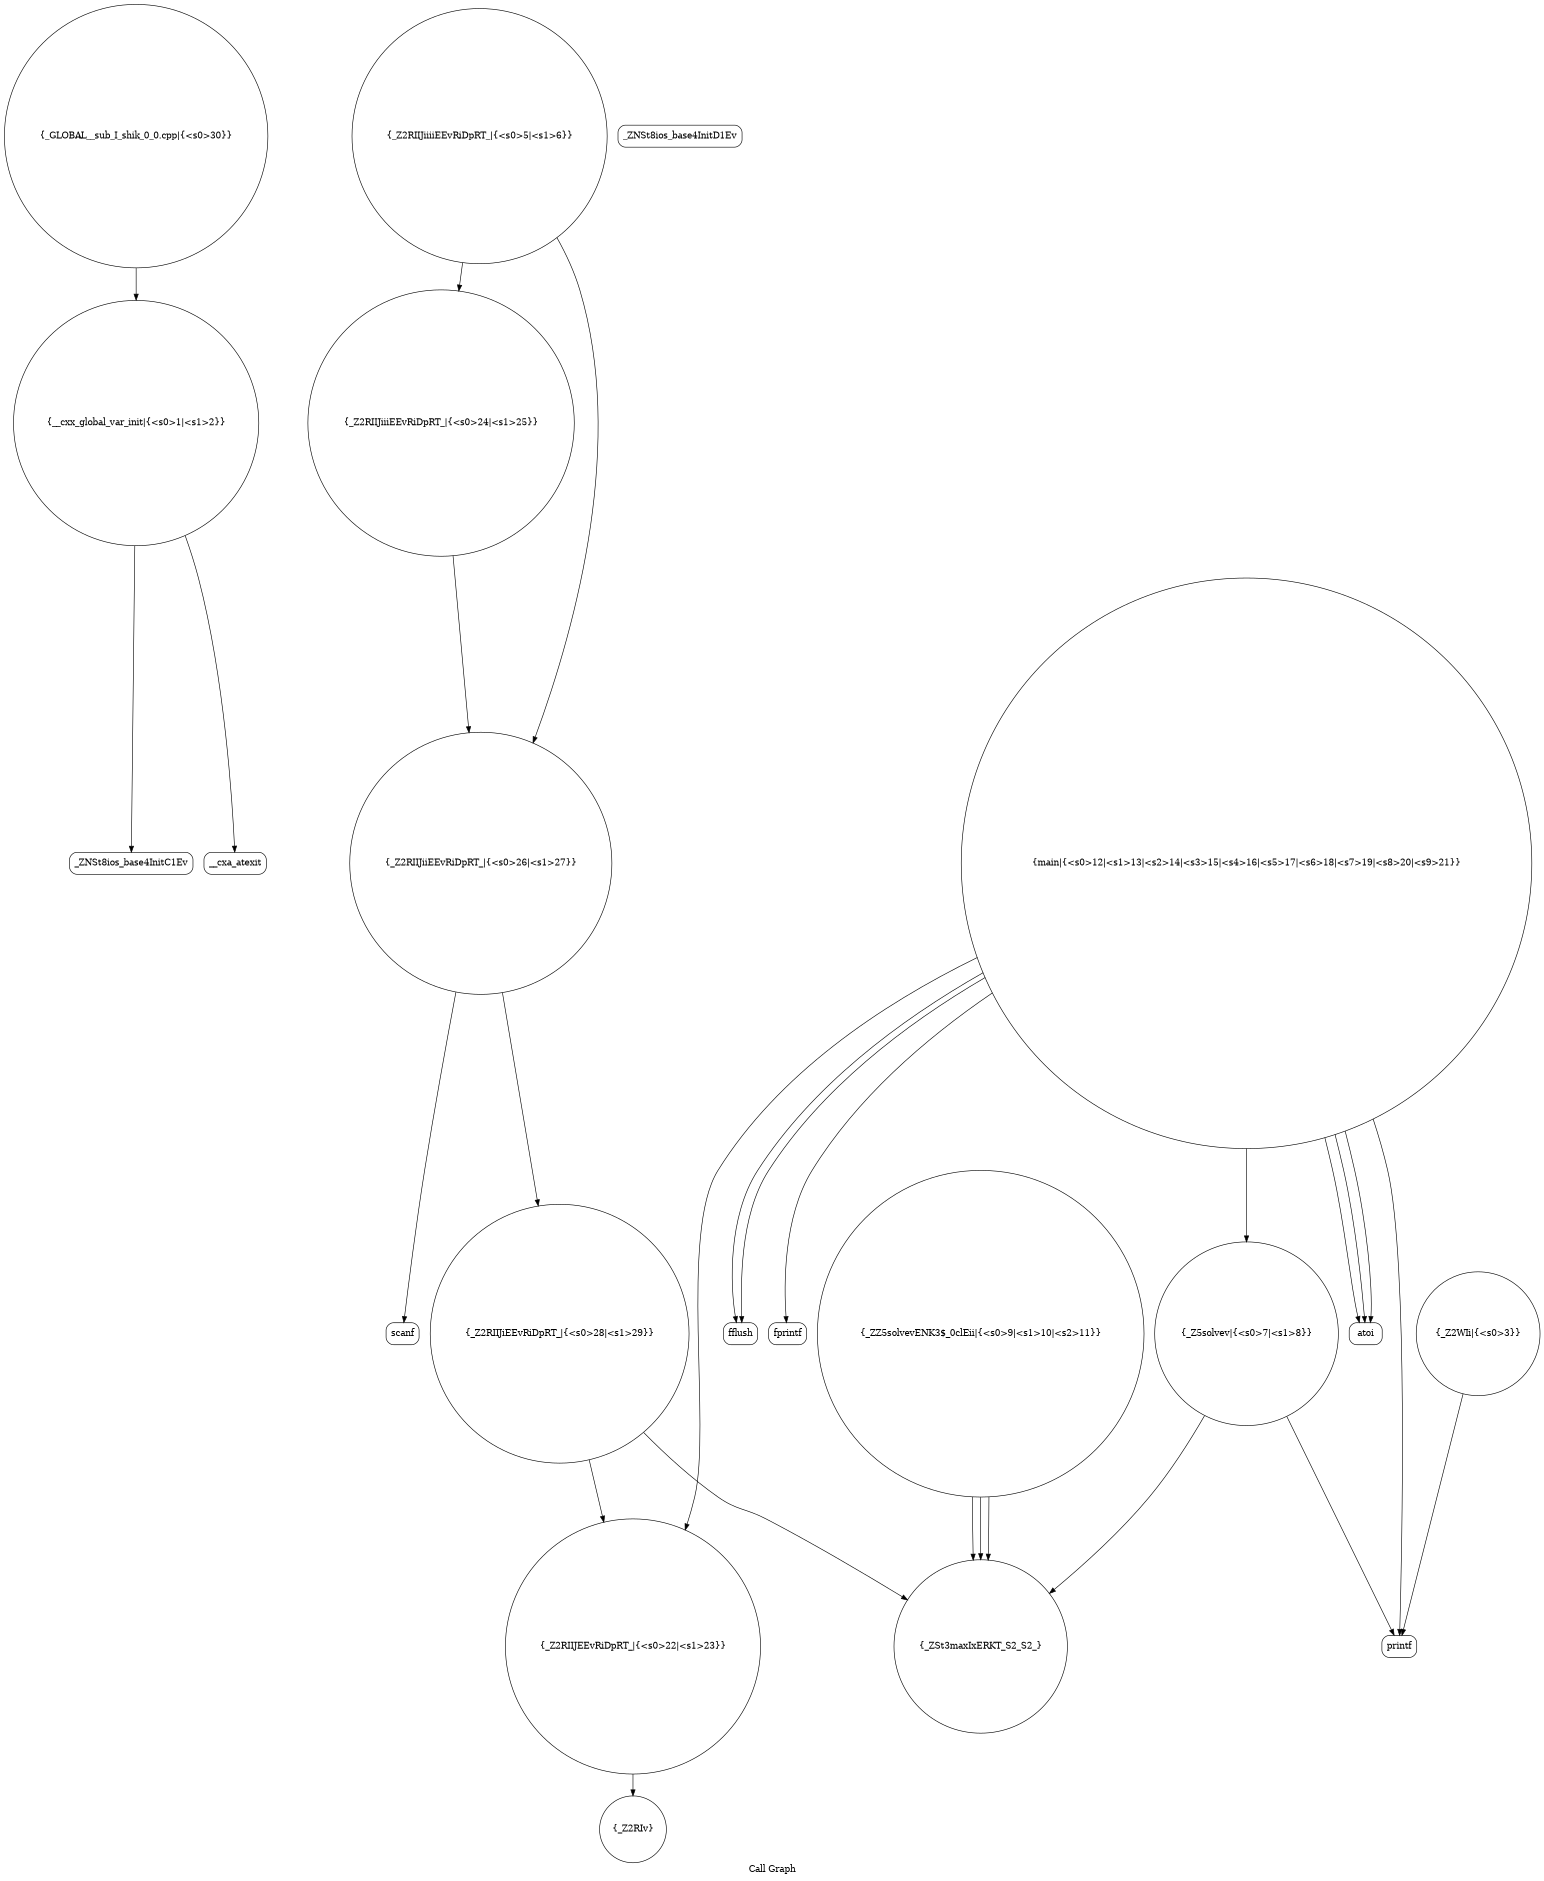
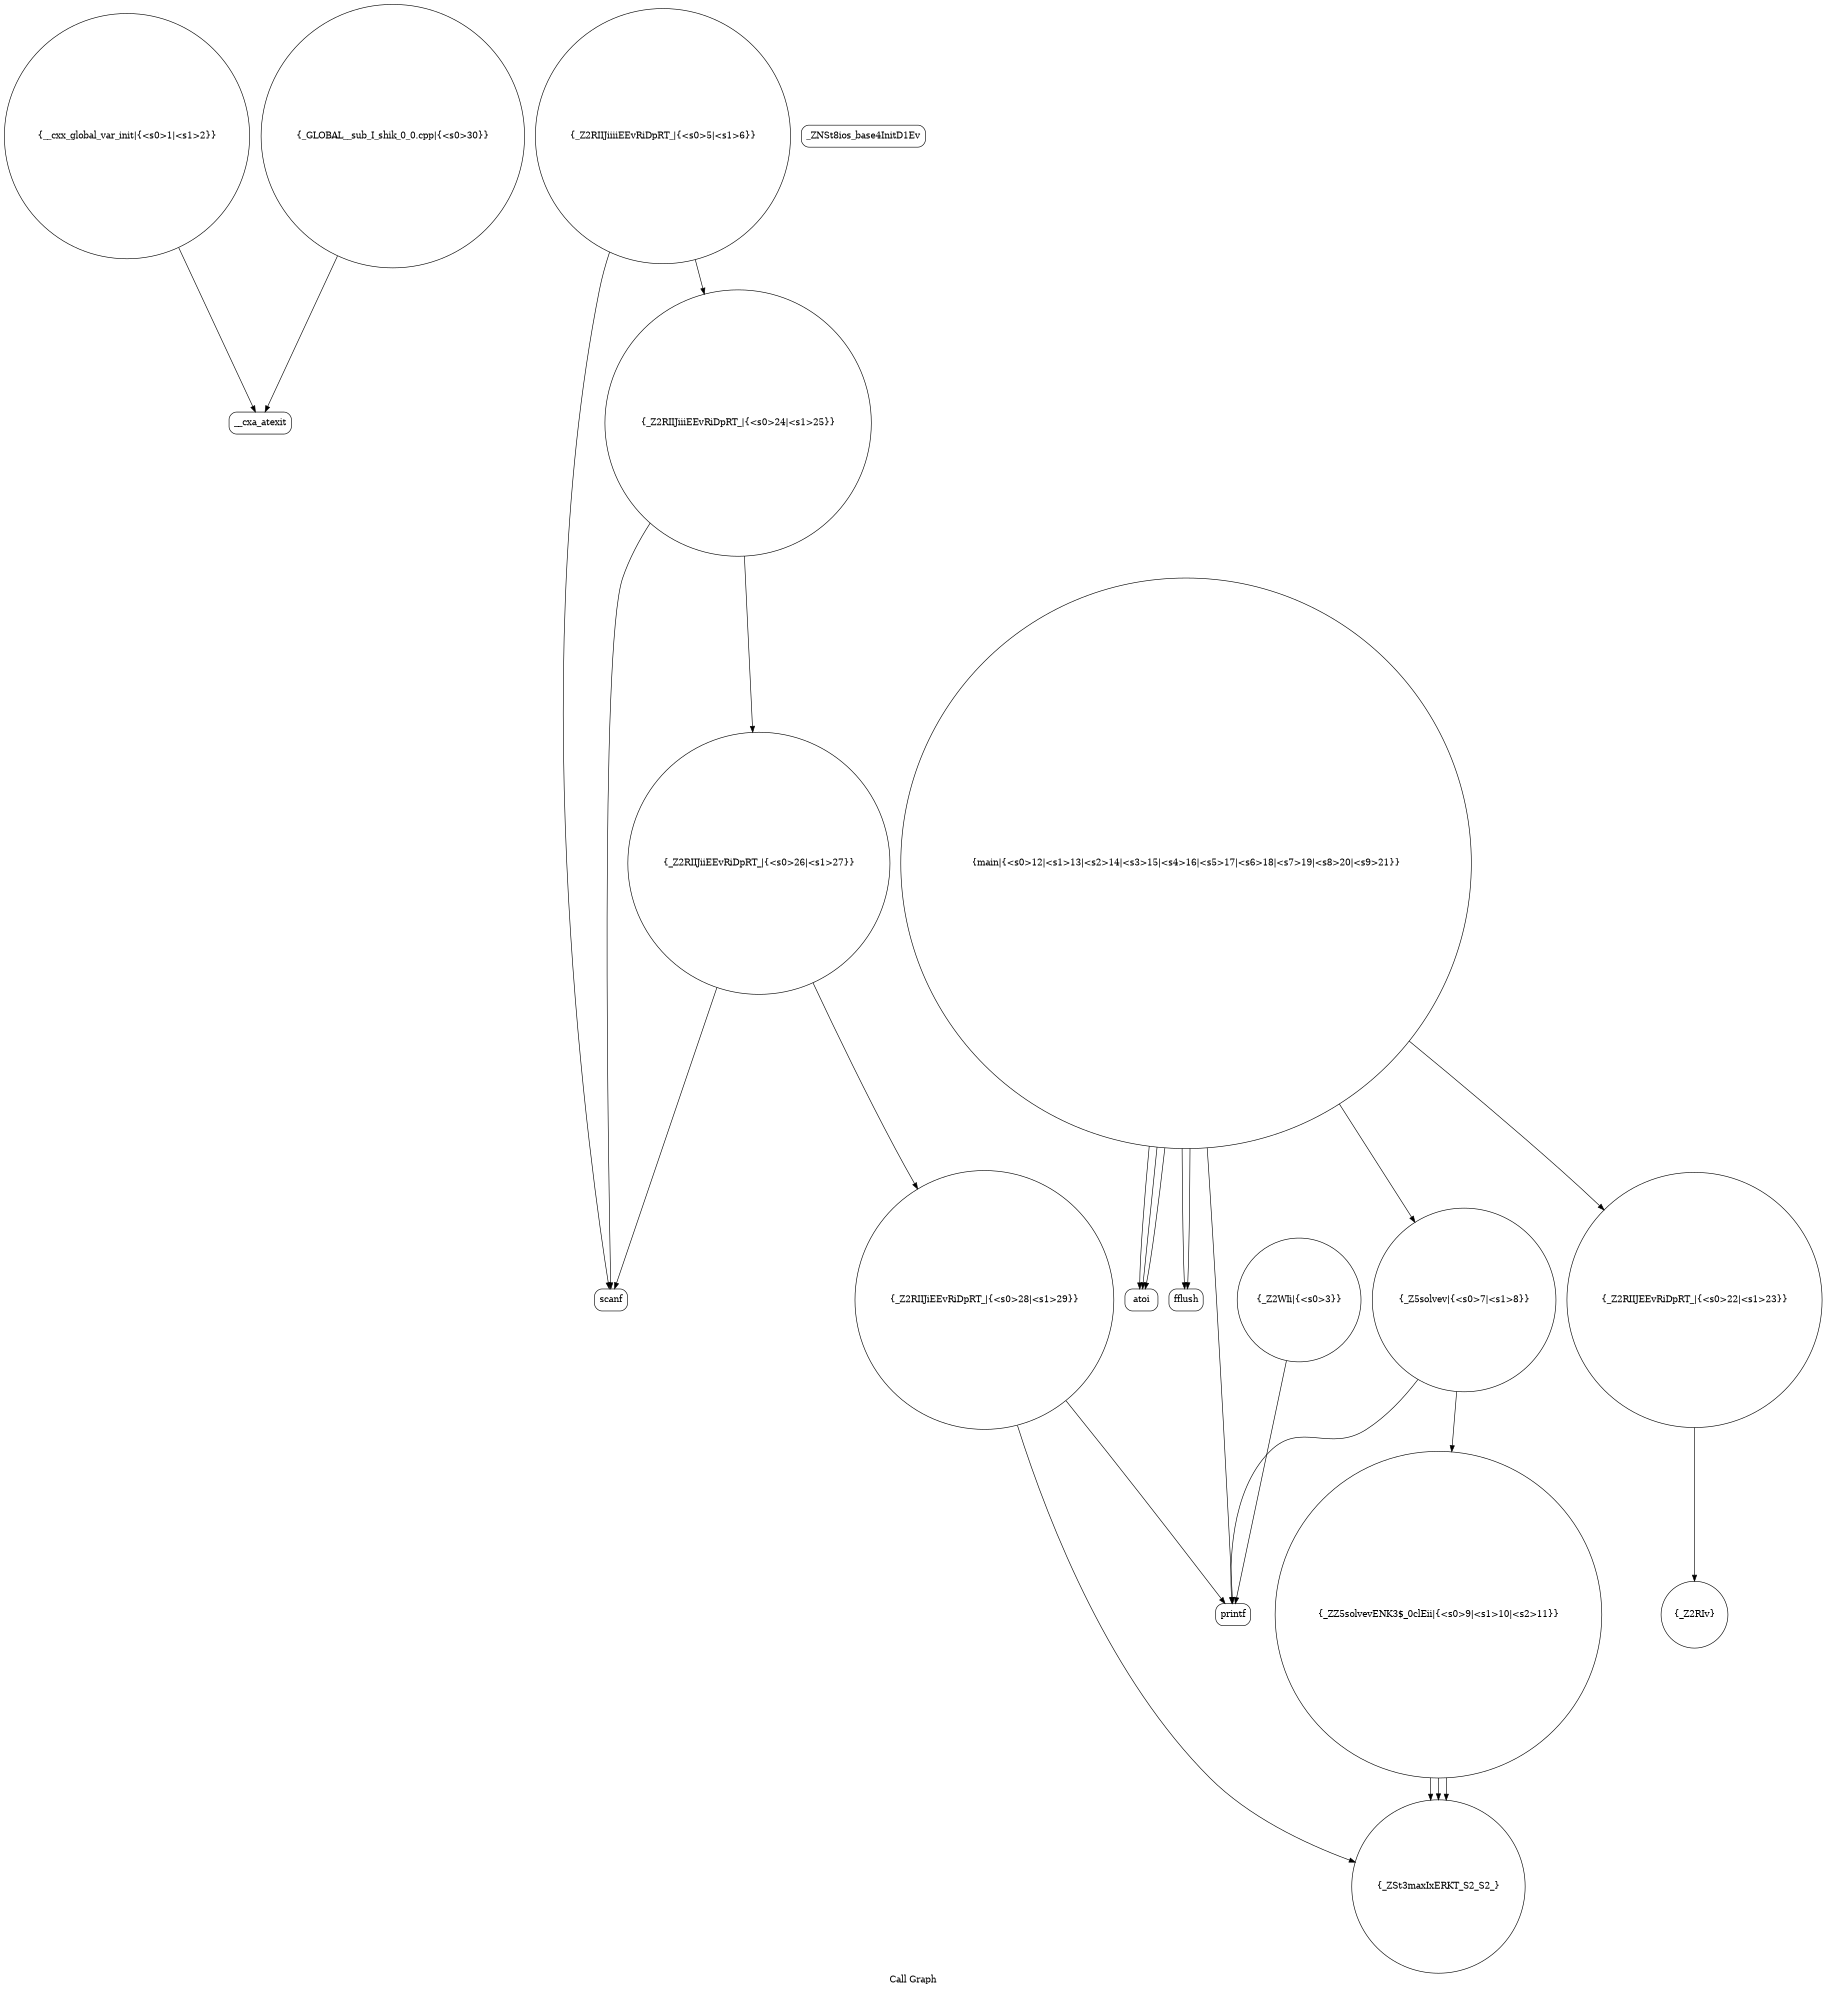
edge "{_GLOBAL__sub_I_shik_0_0.cpp|{<s0>30}}" -> "{__cxx_global_var_init|{<s0>1|<s1>2}}": now "{_GLOBAL__sub_I_shik_0_0.cpp|{<s0>30}}" -> "__cxa_atexit"
edge "{_Z2RIIJiiiiEEvRiDpRT_|{<s0>5|<s1>6}}" -> "{_Z2RIIJiiEEvRiDpRT_|{<s0>26|<s1>27}}": now "{_Z2RIIJiiiiEEvRiDpRT_|{<s0>5|<s1>6}}" -> "scanf"
node "_ZNSt8ios_base4InitC1Ev": removed
edge "{_Z2RIIJiiiEEvRiDpRT_|{<s0>24|<s1>25}}" -> "scanf": added
node "fprintf": removed
edge "{_Z2RIIJiEEvRiDpRT_|{<s0>28|<s1>29}}" -> "{_Z2RIIJEEvRiDpRT_|{<s0>22|<s1>23}}": now "{_Z2RIIJiEEvRiDpRT_|{<s0>28|<s1>29}}" -> "printf"
edge "{_Z5solvev|{<s0>7|<s1>8}}" -> "{_ZSt3maxIxERKT_S2_S2_}": now "{_Z5solvev|{<s0>7|<s1>8}}" -> "{_ZZ5solvevENK3$_0clEii|{<s0>9|<s1>10|<s2>11}}"
